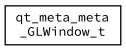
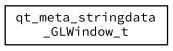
node "qt_meta_meta _GLWindow_t": label "qt_meta_meta _GLWindow_t" -> "qt_meta_stringdata _GLWindow_t"
